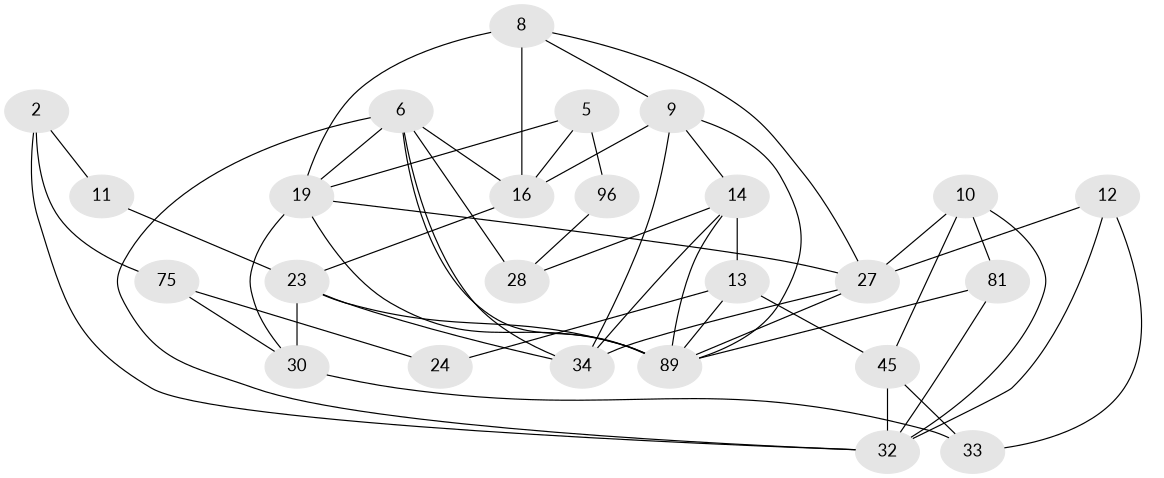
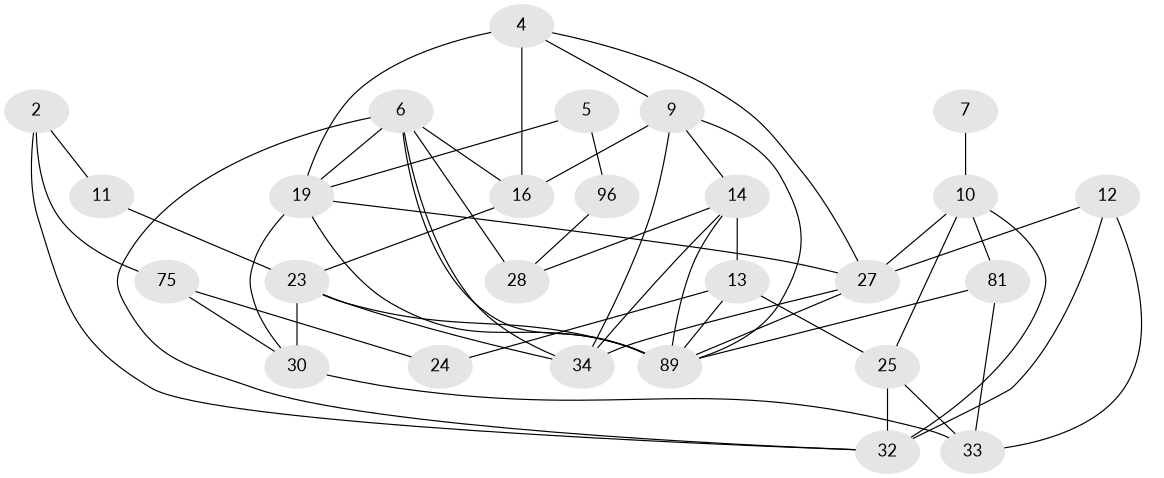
node "8": label "8" -> "4"
node "7": added
edge "5" -- "16": removed
node "45": label "45" -> "25"
edge "81" -- "32": now "81" -- "33"
